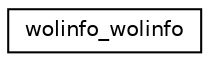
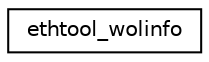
node "wolinfo_wolinfo": label "wolinfo_wolinfo" -> "ethtool_wolinfo"
